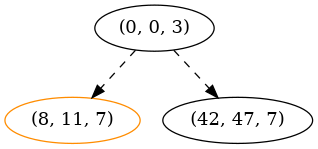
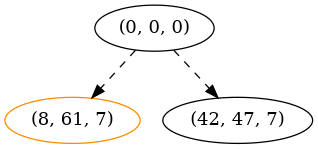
node "(0, 0, 3)": label "(0, 0, 3)" -> "(0, 0, 0)"
node "(8, 11, 7)": label "(8, 11, 7)" -> "(8, 61, 7)"
